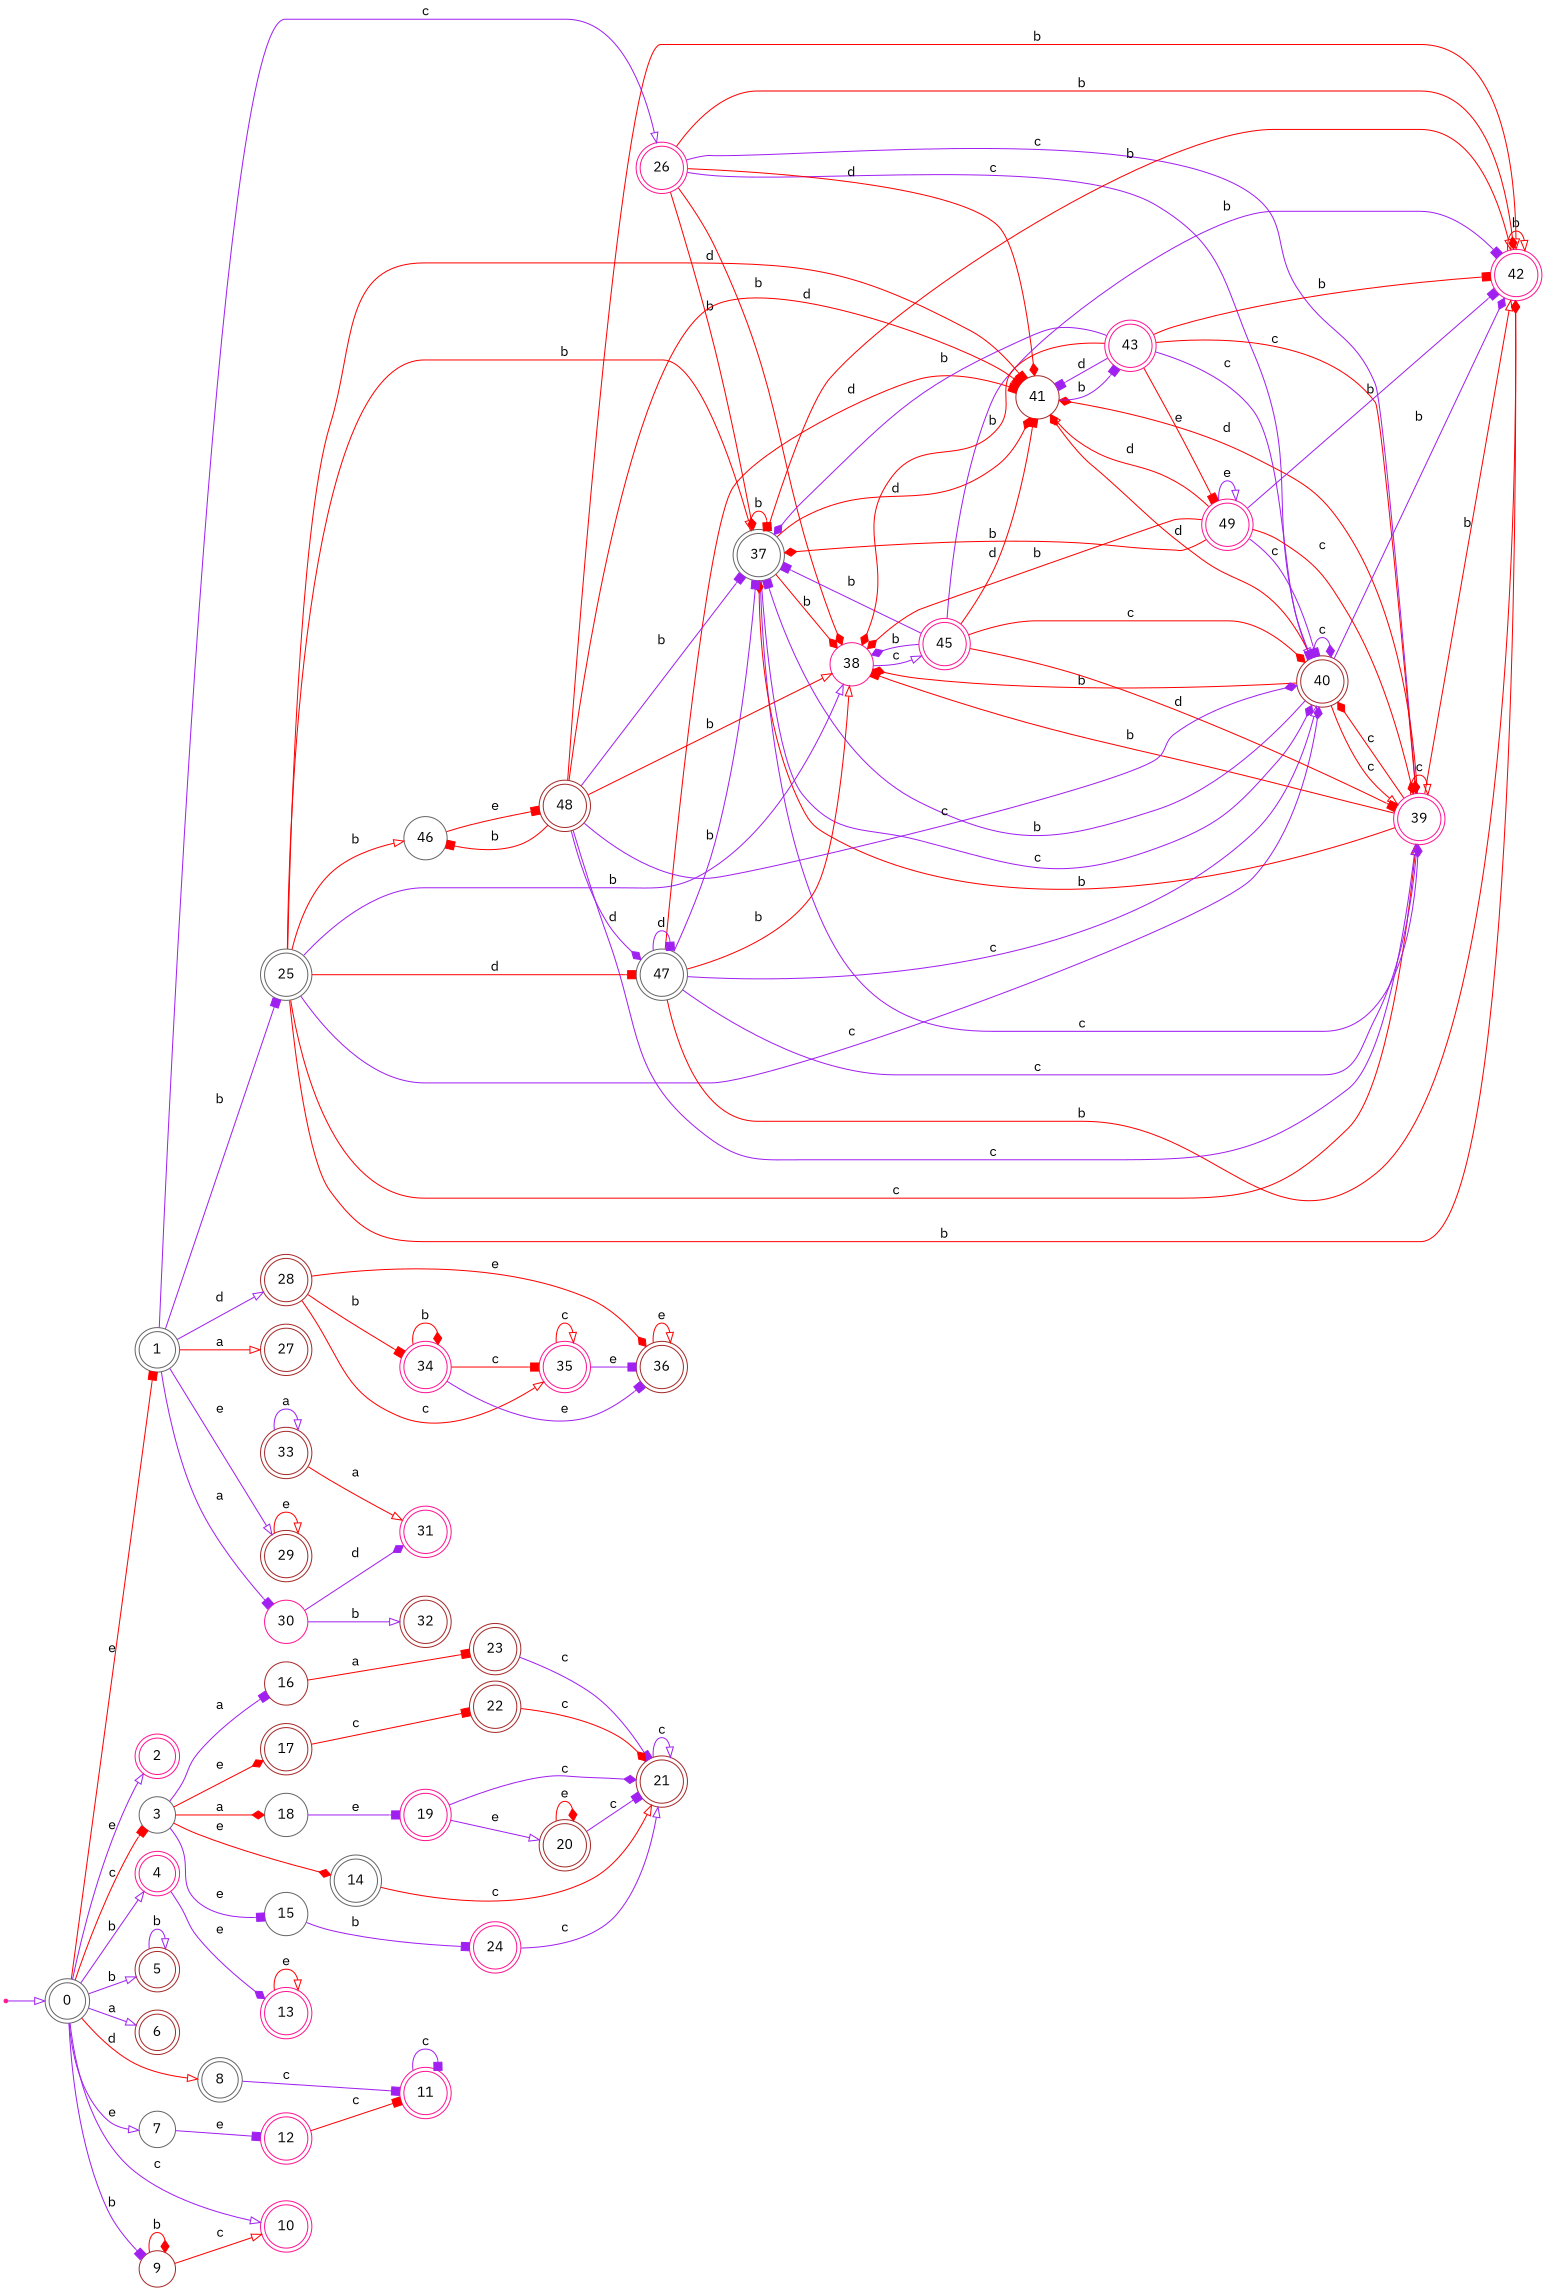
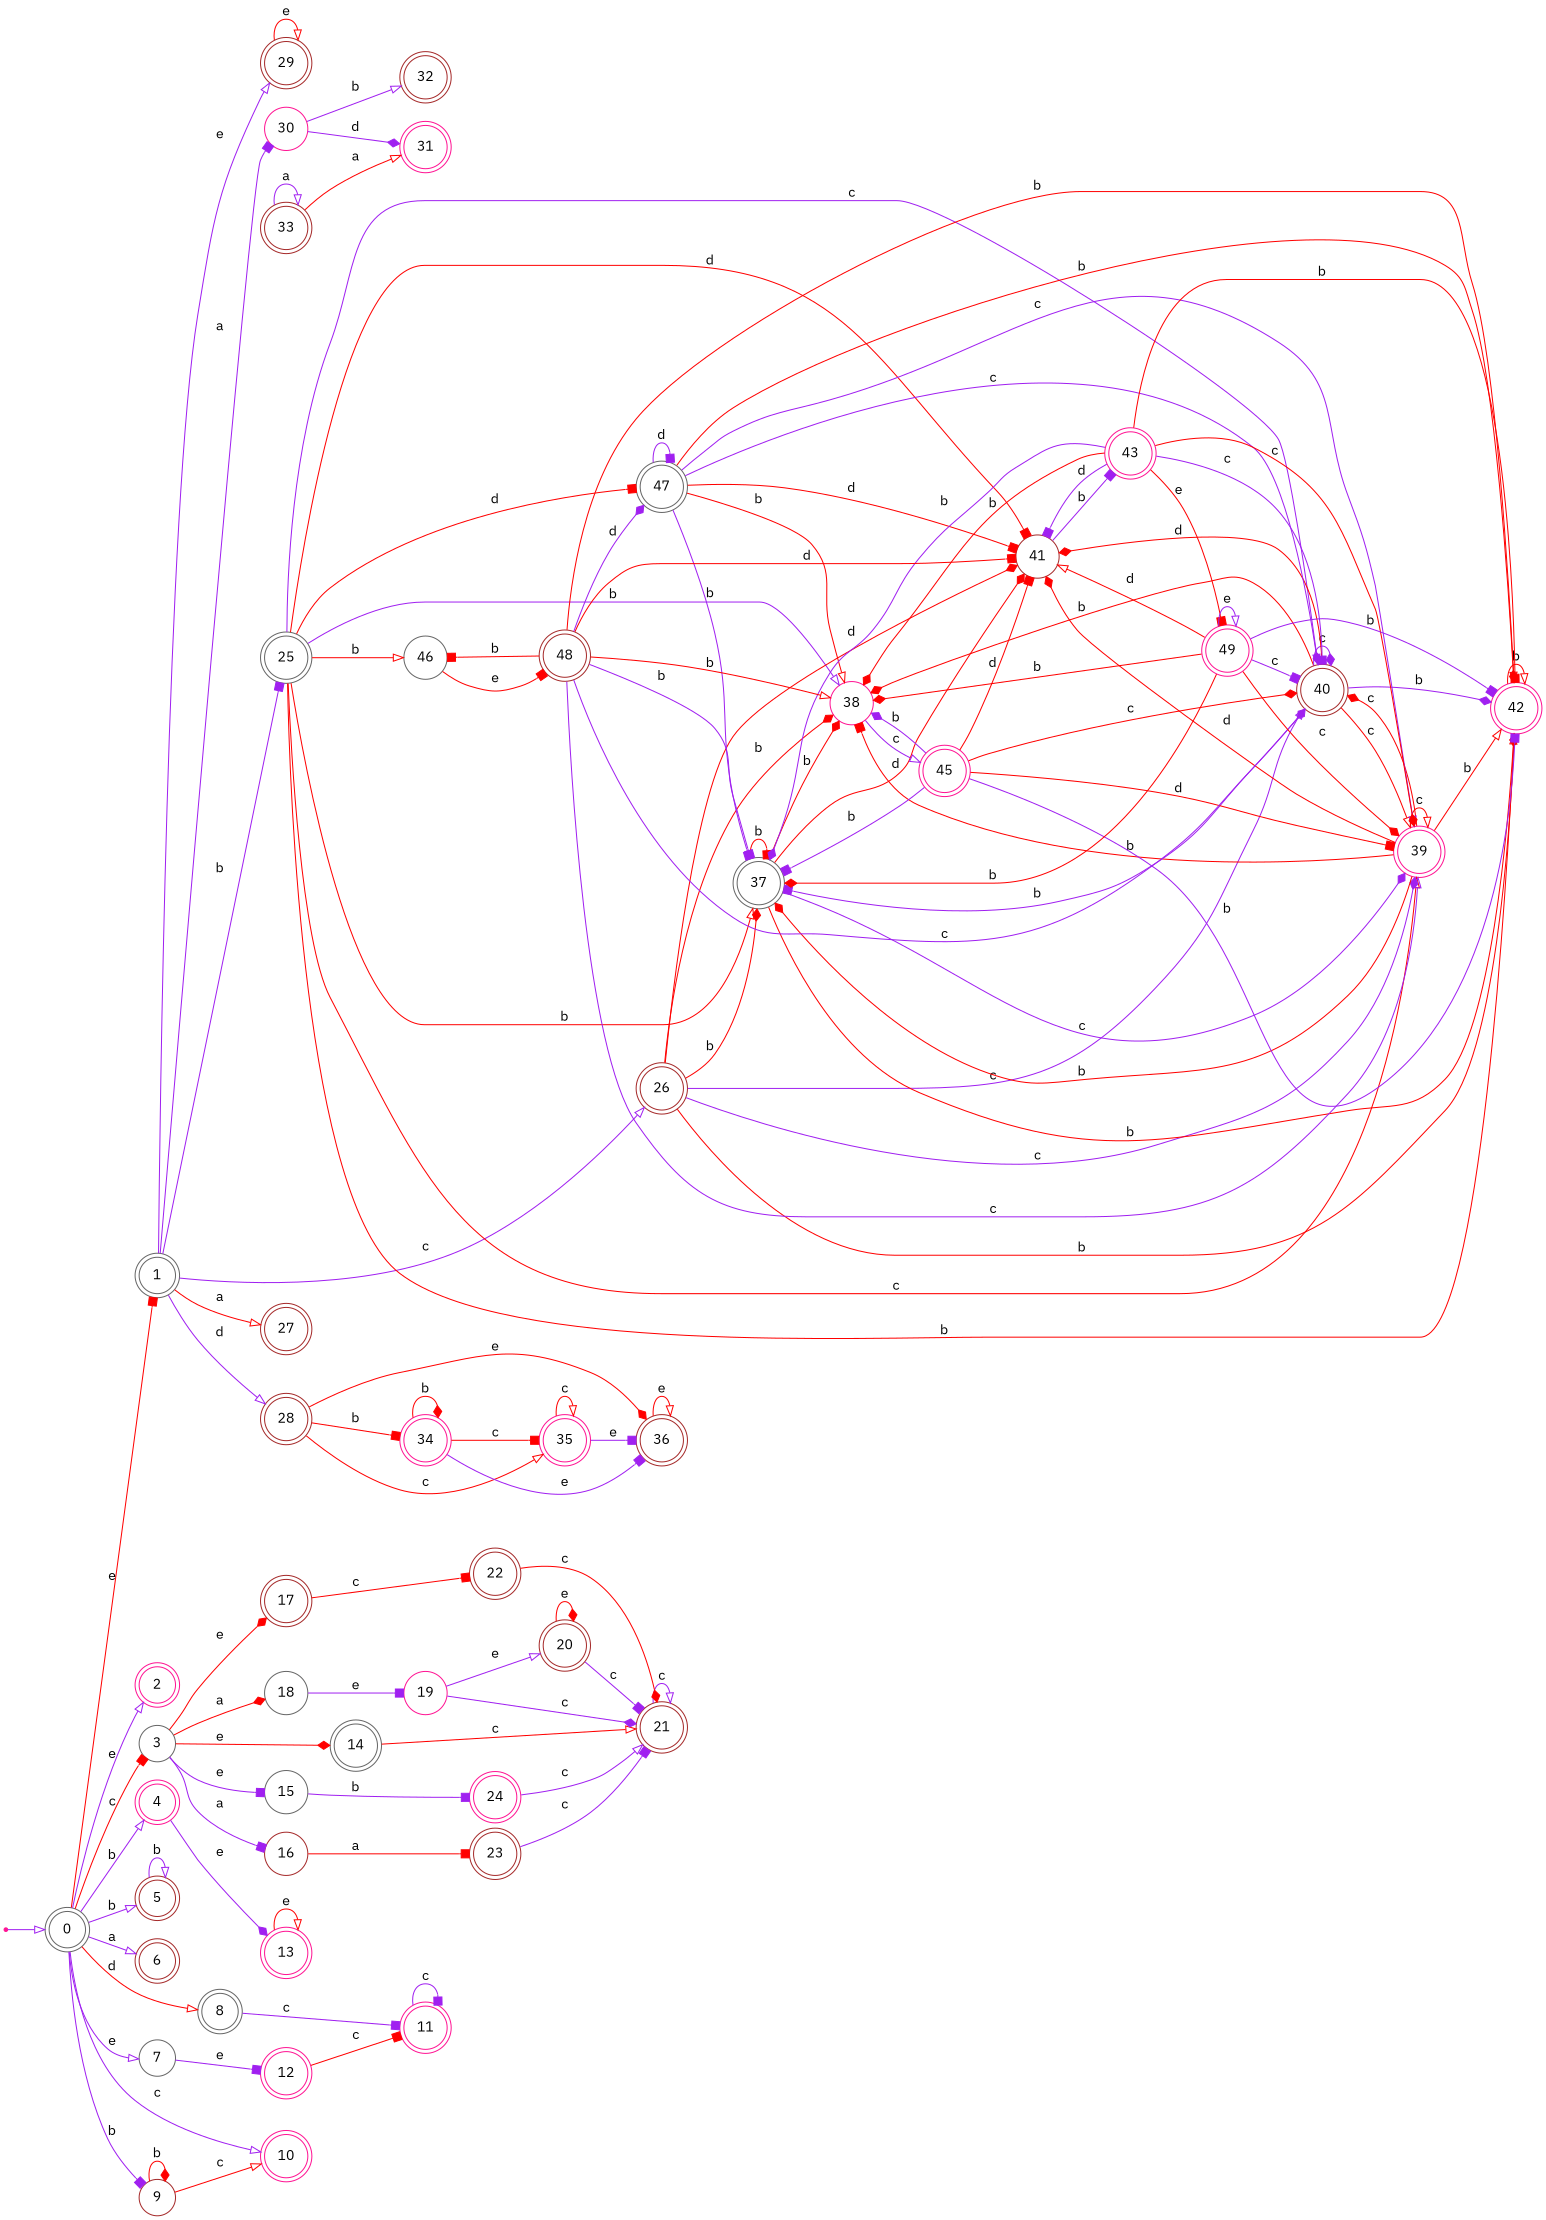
node "26": color deeppink -> brown
edge "37" -> "40": removed, label "c"
node "19": shape doublecircle -> circle
